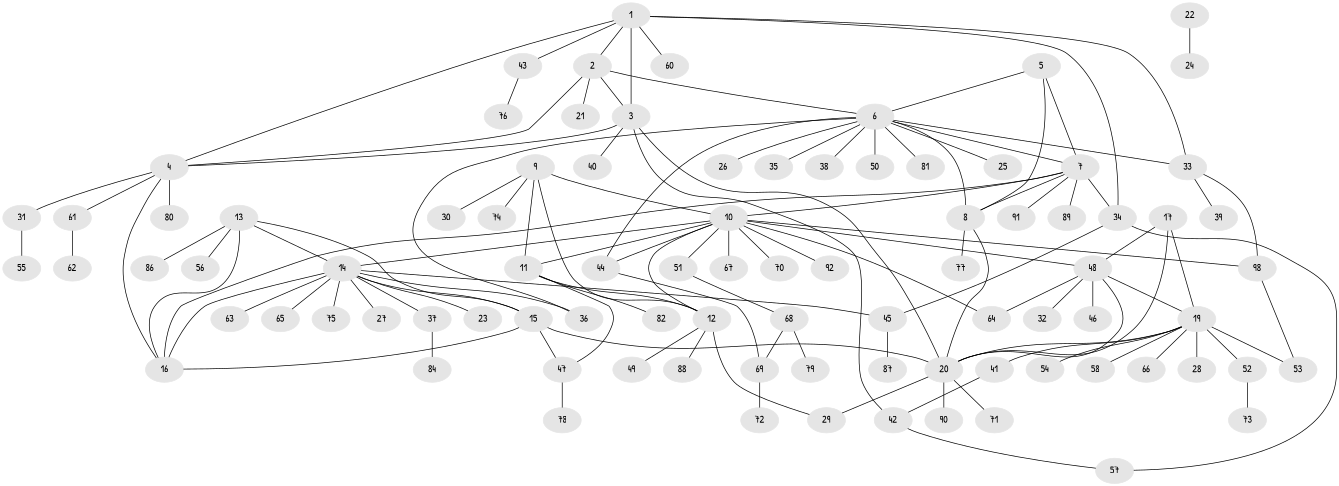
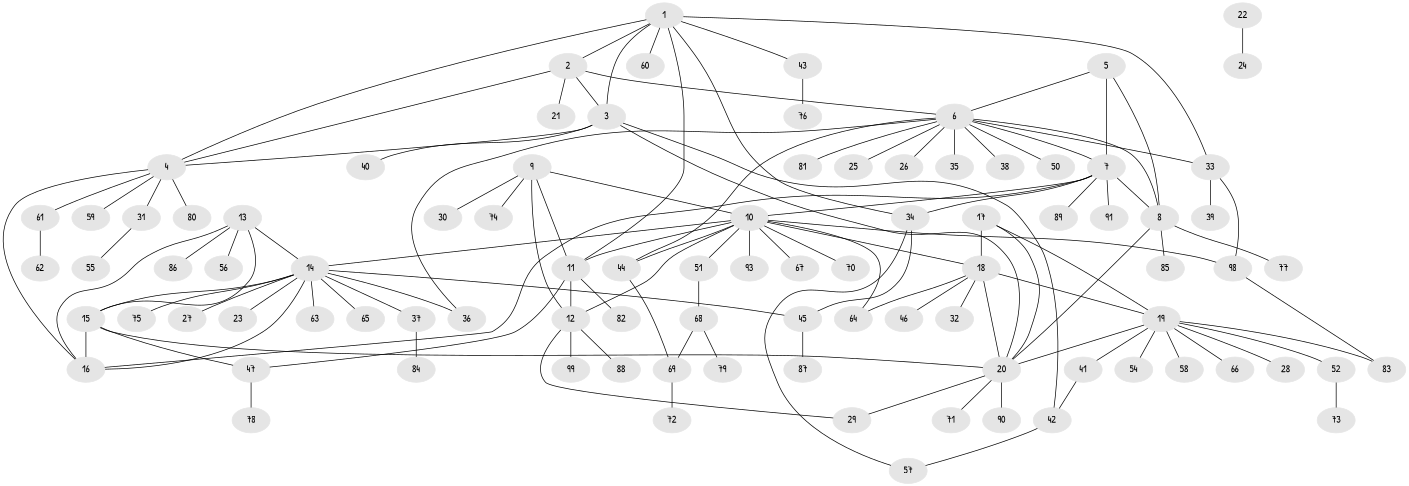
edge "1" -- "11": added
node "59": added
node "92": label "92" -> "93"
node "48": label "48" -> "18"
node "85": added
node "49": label "49" -> "99"
node "53": label "53" -> "83"
